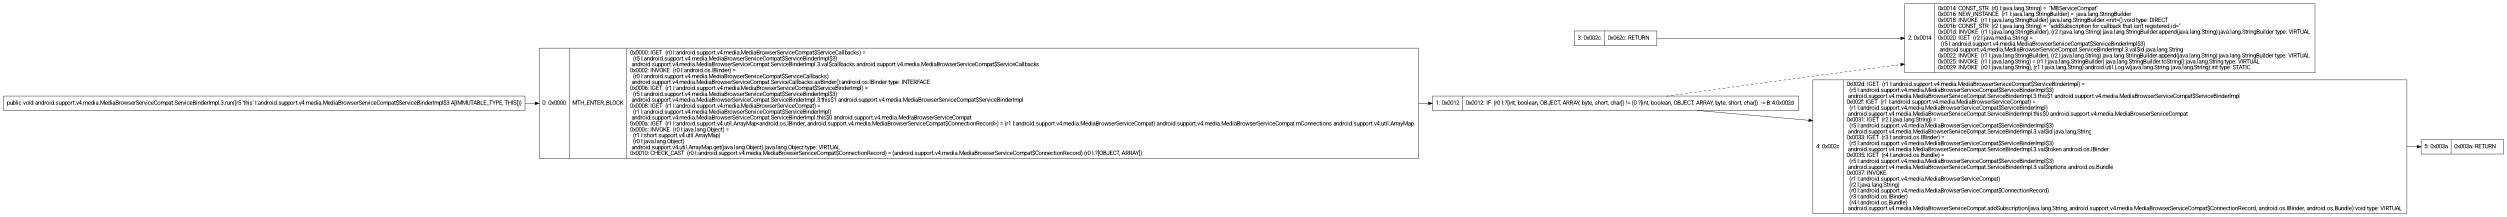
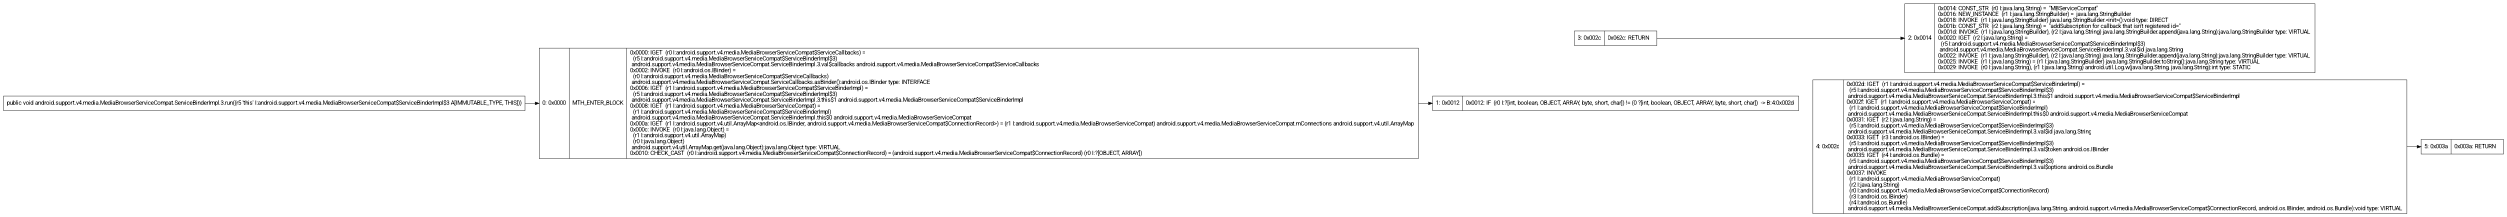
node "2: 0x0014": text "0x0020: IGET  (r2 I:java.media.String) =" -> "0x0020: IGET  (r2 I:java.lang.String) ="
edge "1: 0x0012" -> "2: 0x0014": removed
edge "1: 0x0012" -> "4: 0x002d": removed
node "0: 0x0000": text "(r1 I:short.support.v4.util.ArrayMap)" -> "(r1 I:android.support.v4.util.ArrayMap)"
